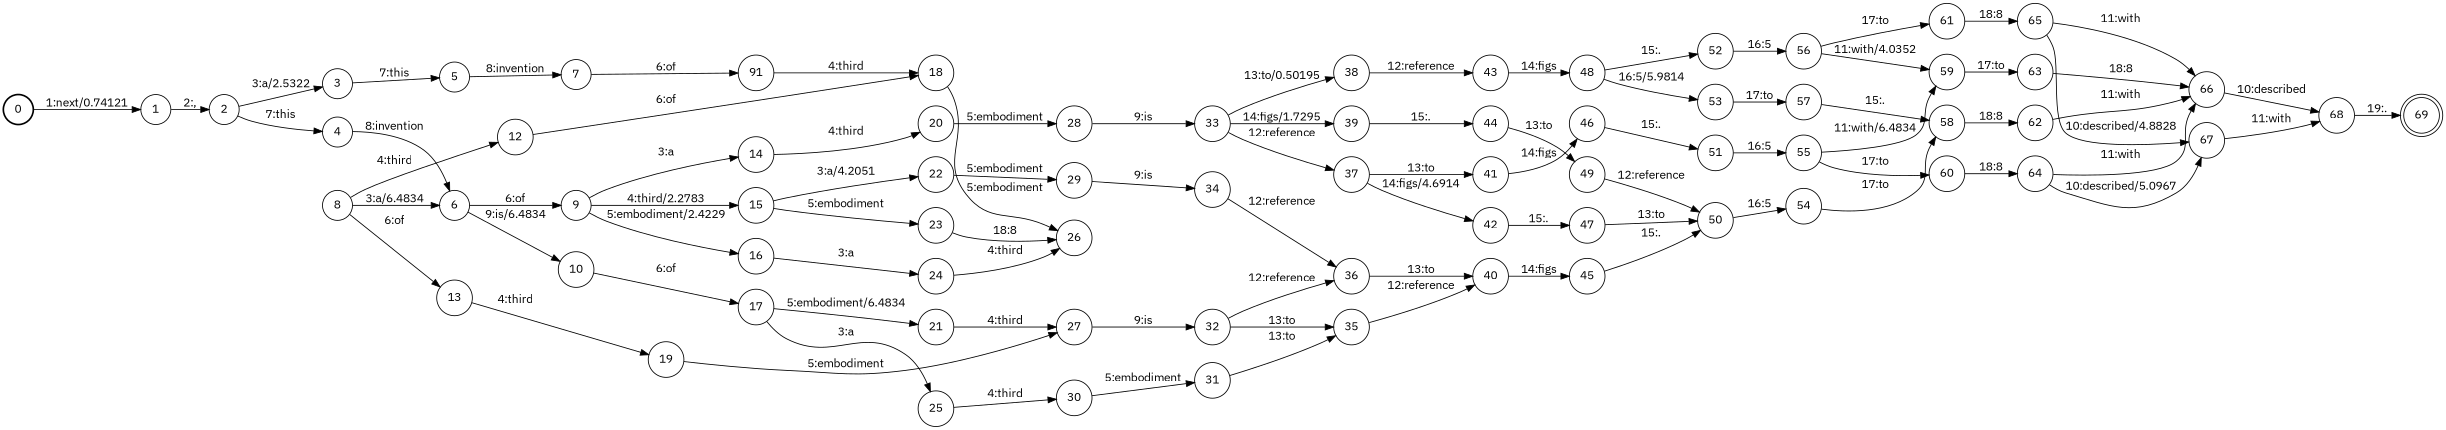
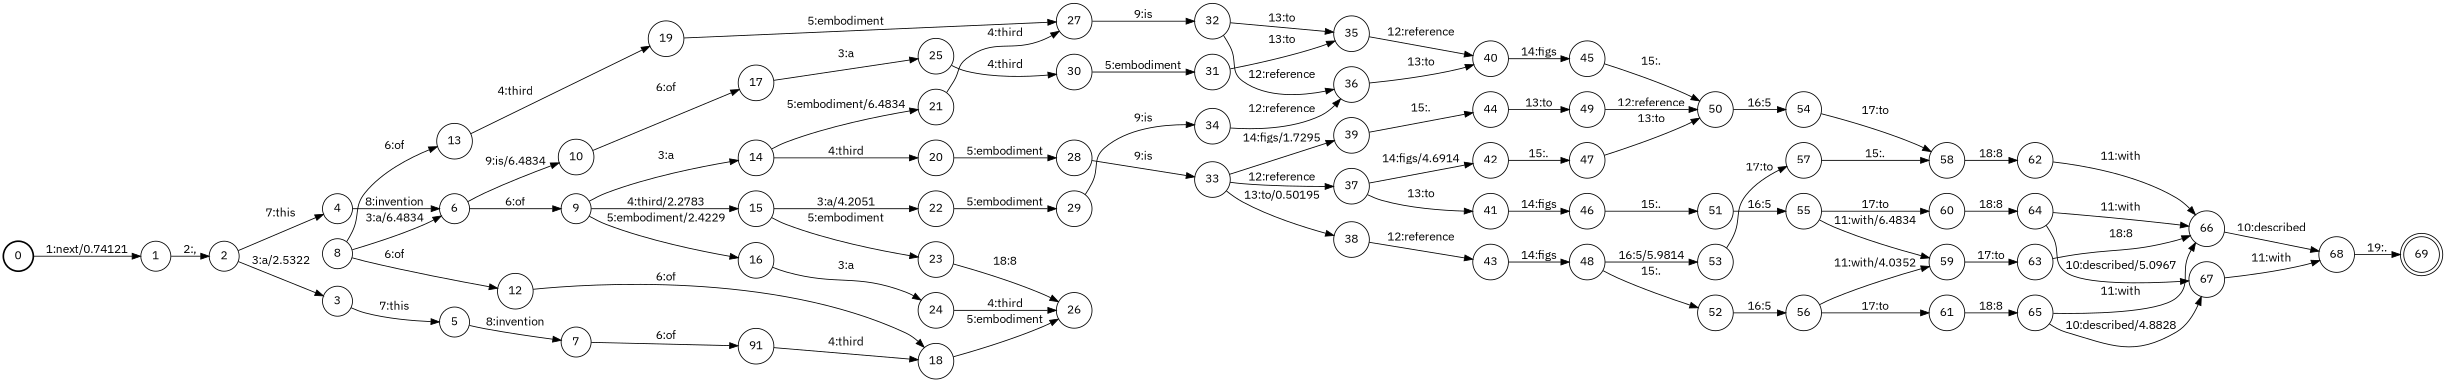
edge "8" -> "12": label "4:third" -> "6:of"
edge "17" -> "21": now "14" -> "21"
